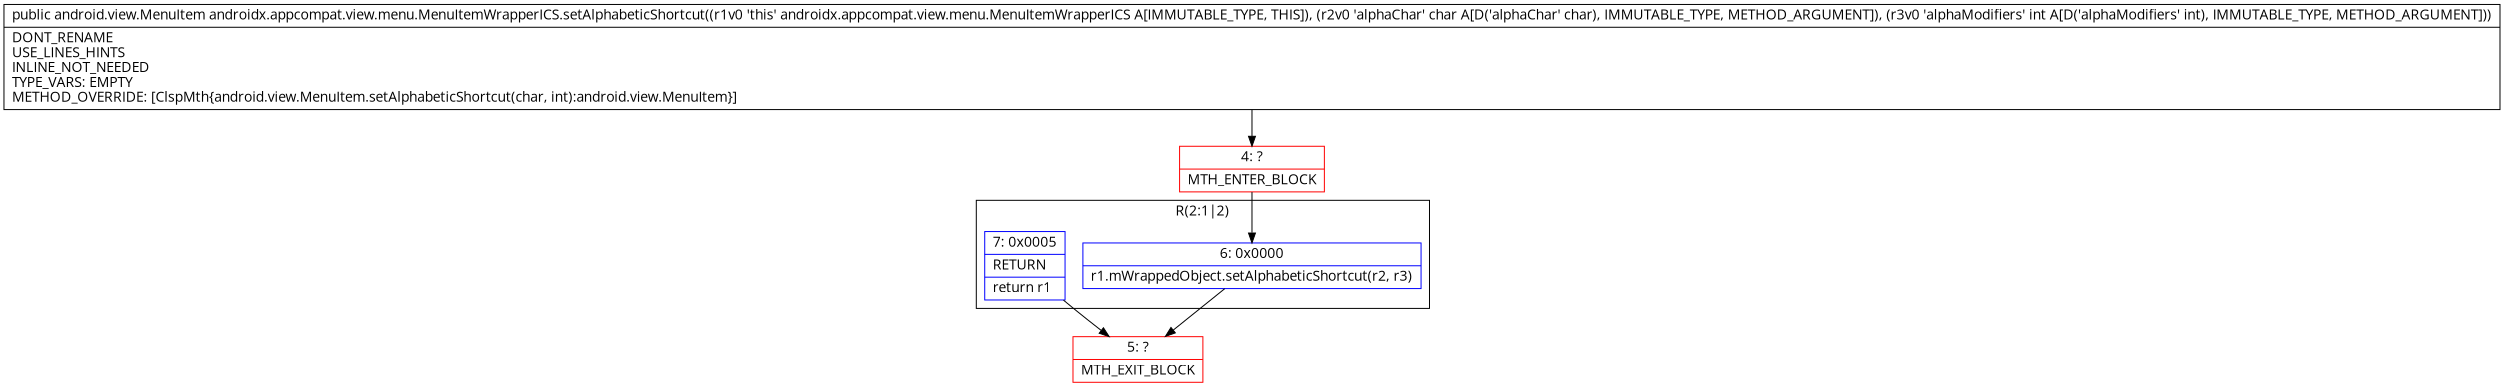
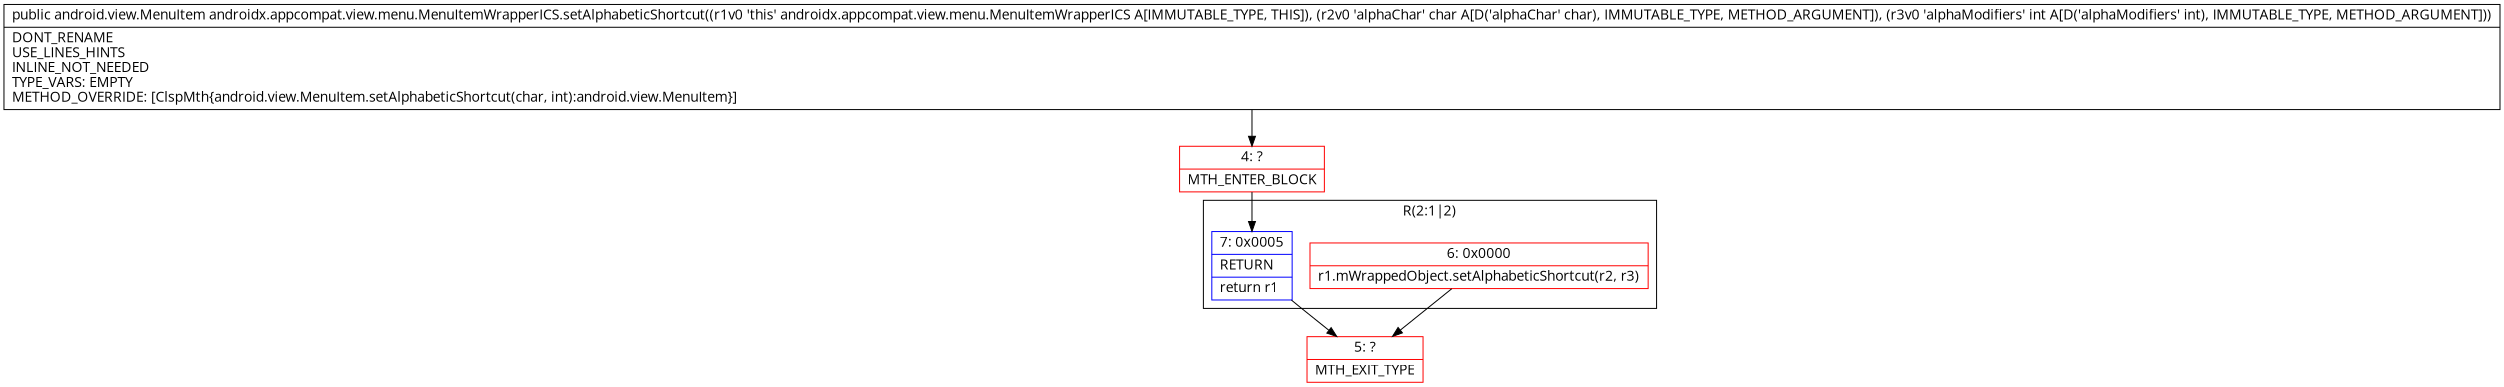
edge "4: ?" -> "6: 0x0000": now "4: ?" -> "7: 0x0005"
node "6: 0x0000": color blue -> red
node "5: ?": text "MTH_EXIT_BLOCK" -> "MTH_EXIT_TYPE"
